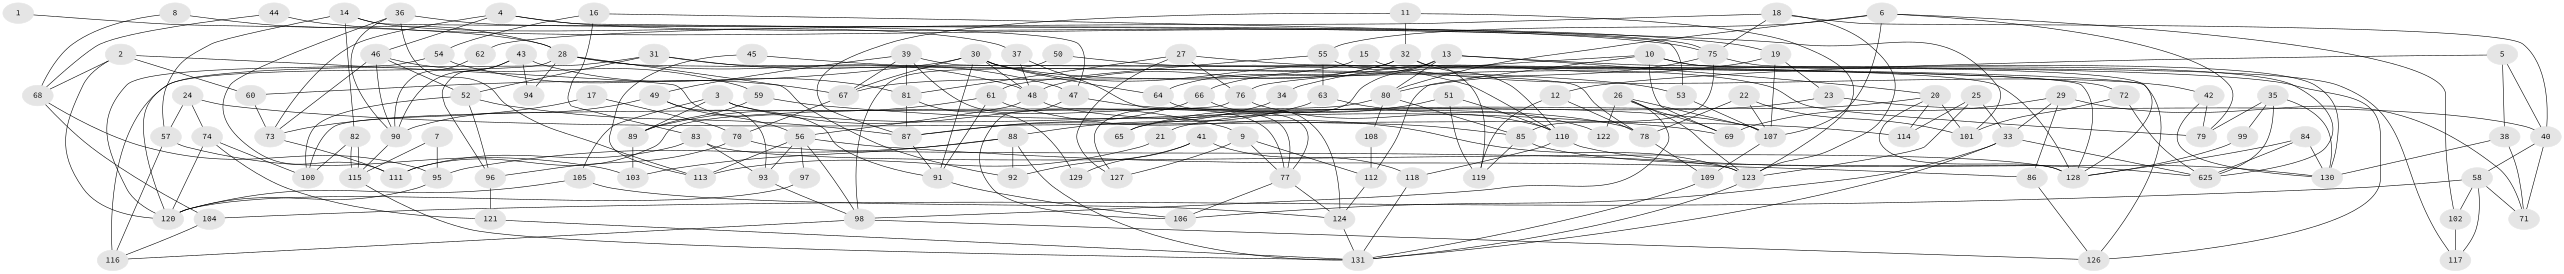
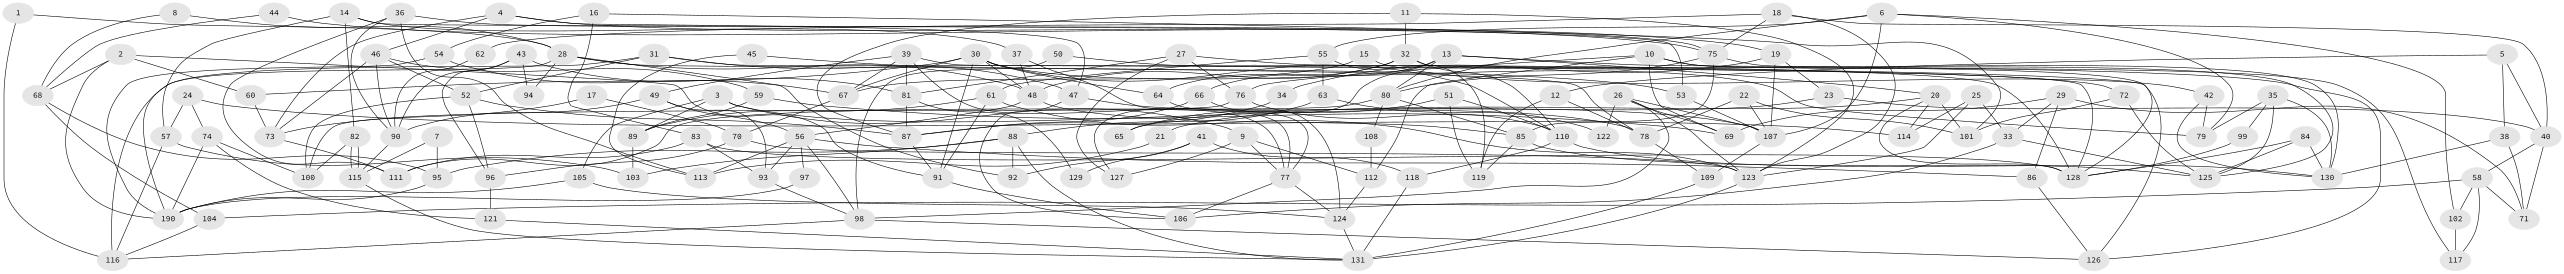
edge "1" -- "116": added
node "625": label "625" -> "125"
node "120": label "120" -> "190"
edge "33" -- "131": removed
